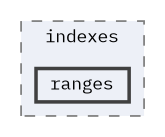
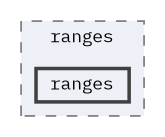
cluster "indexes": label "indexes" -> "ranges"
